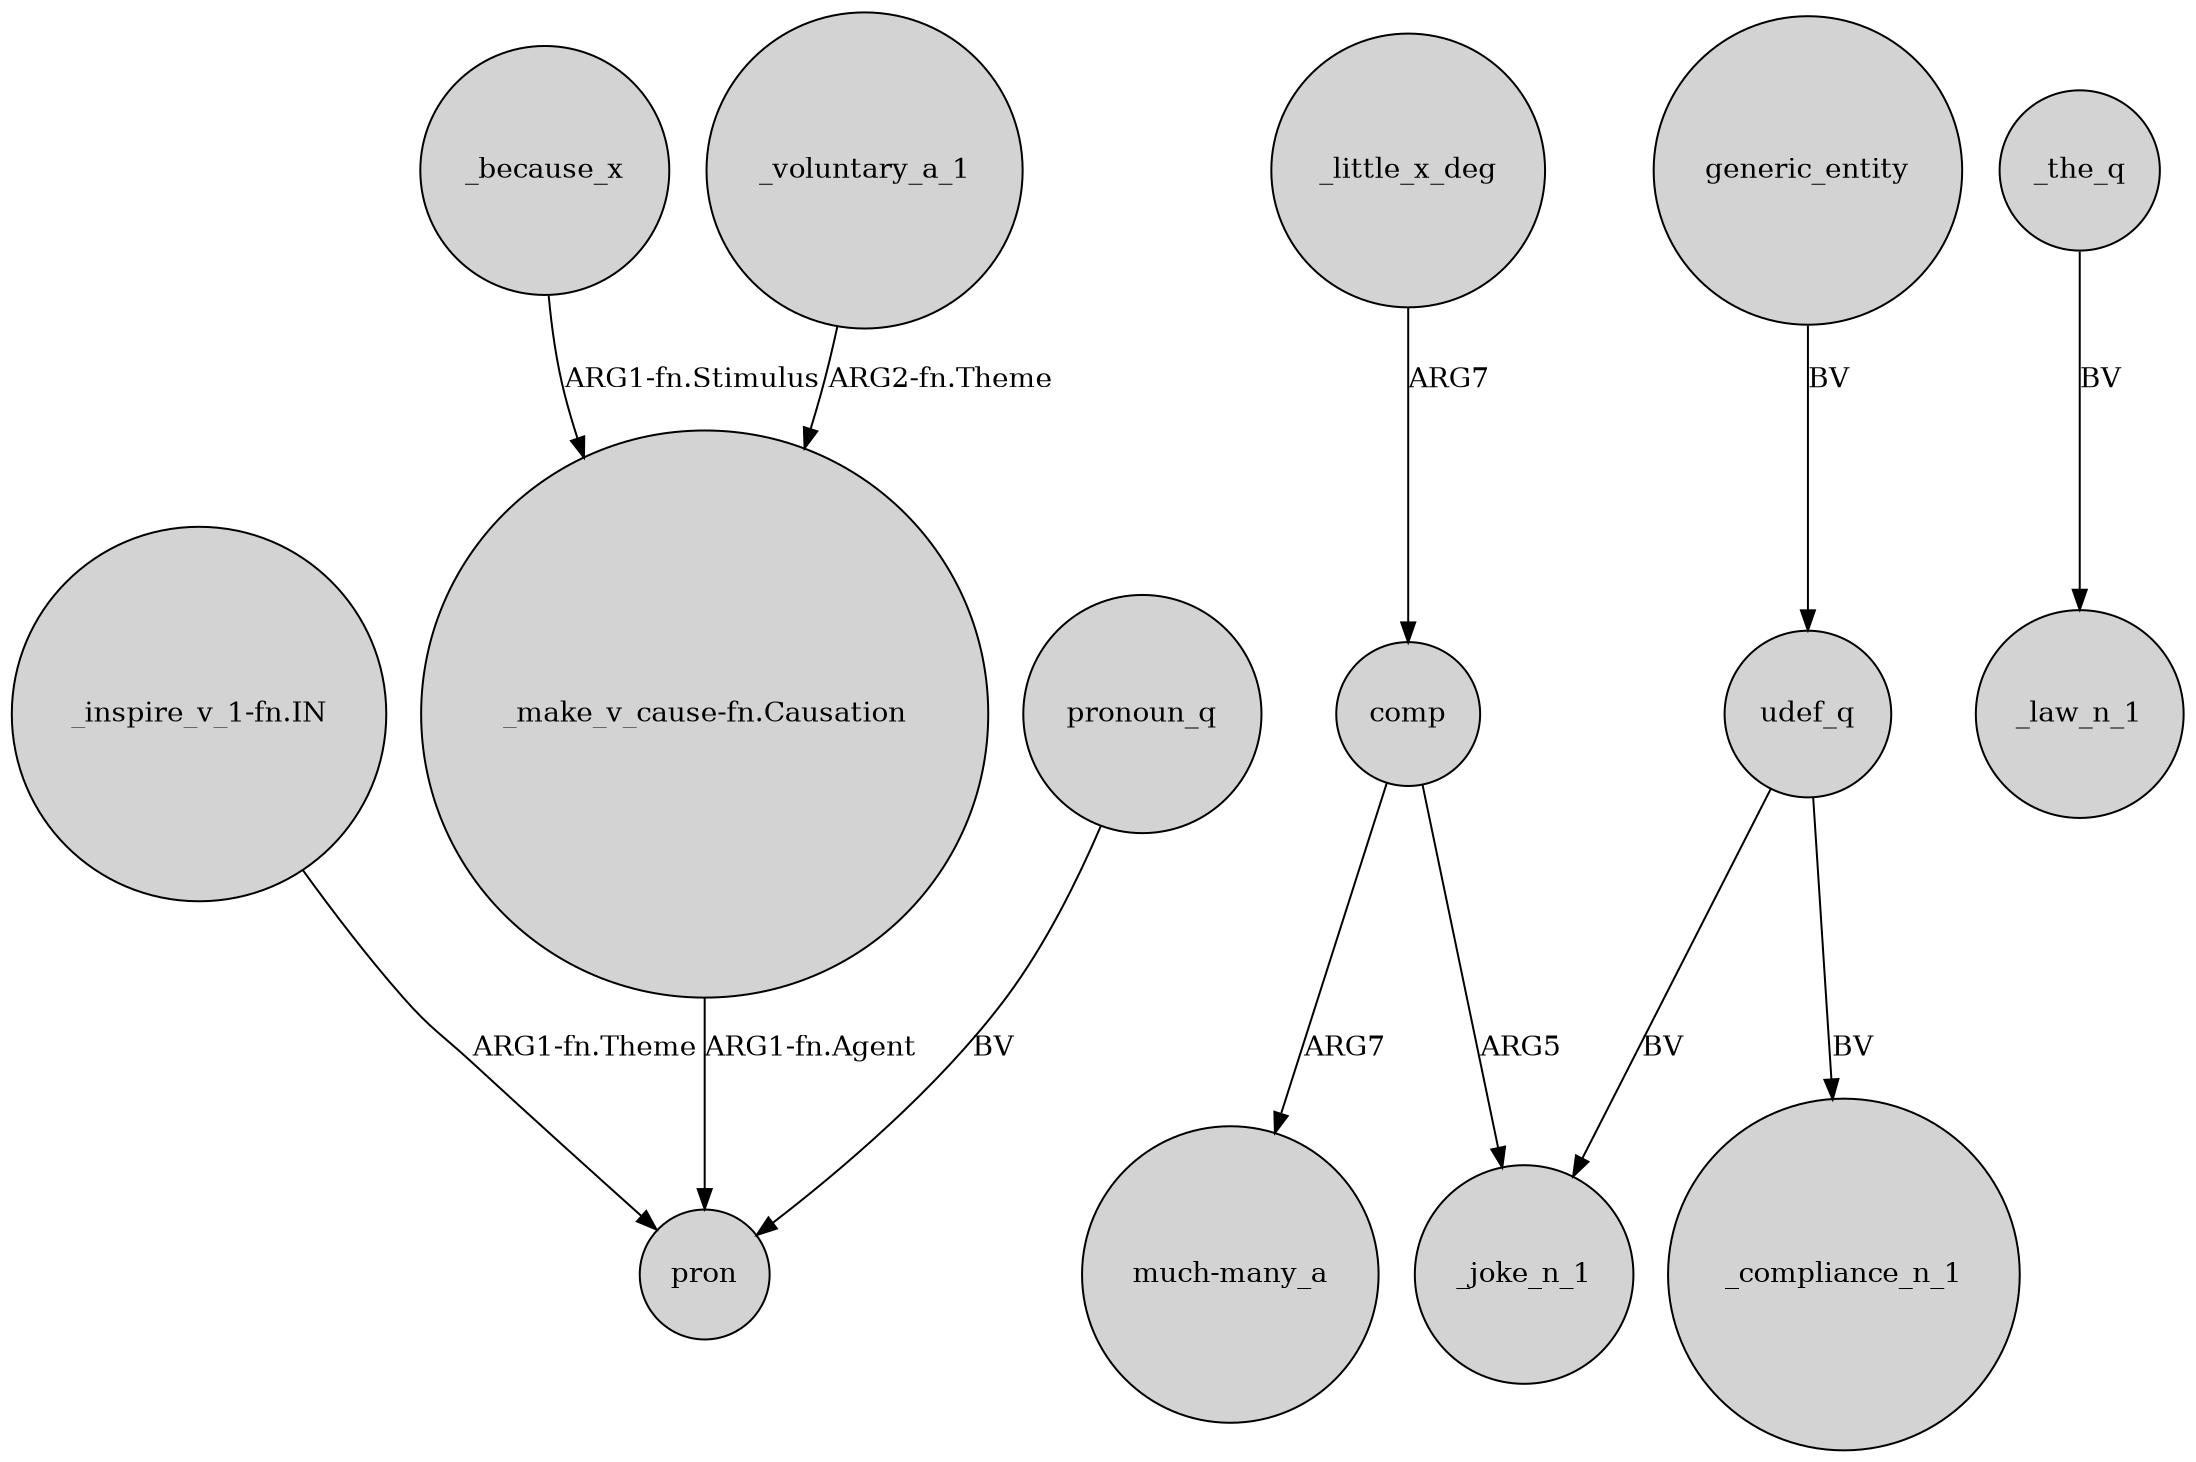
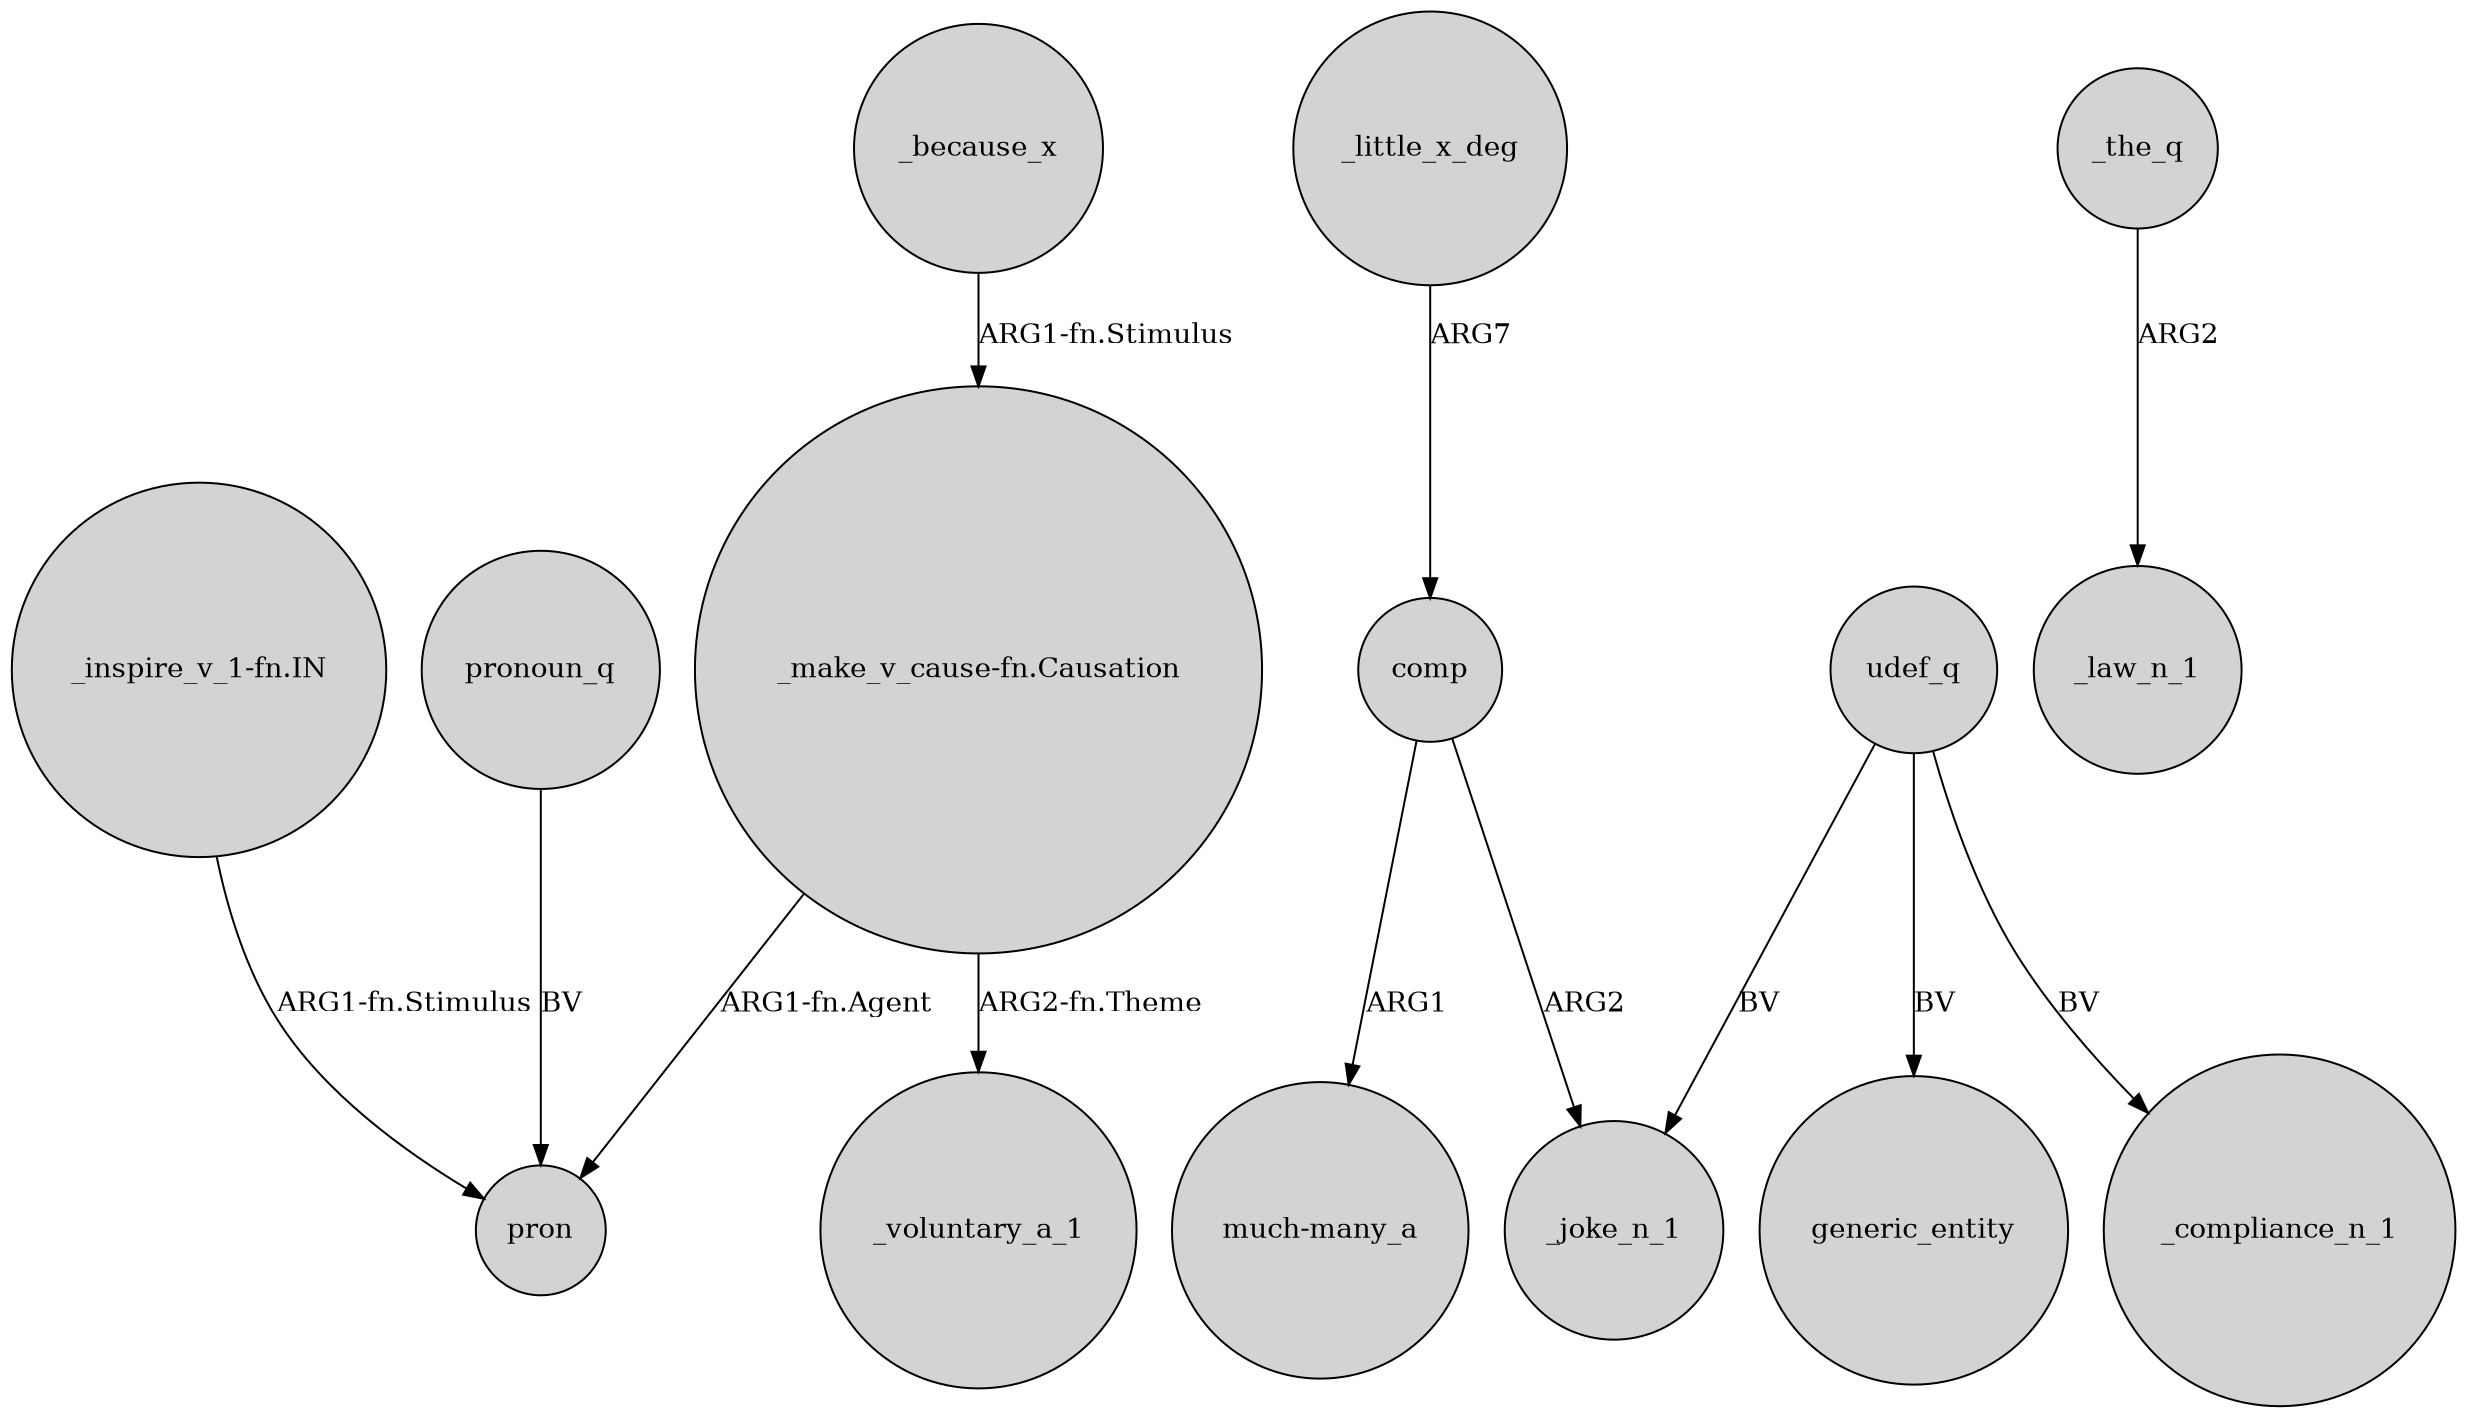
edge "_voluntary_a_1" -> "_make_v_cause-fn.Causation": reversed
edge "_the_q" -> "_law_n_1": label "BV" -> "ARG2"
edge "generic_entity" -> "udef_q": reversed
edge "_inspire_v_1-fn.IN" -> "pron": label "ARG1-fn.Theme" -> "ARG1-fn.Stimulus"
edge "comp" -> "much-many_a": label "ARG7" -> "ARG1"
edge "comp" -> "_joke_n_1": label "ARG5" -> "ARG2"
